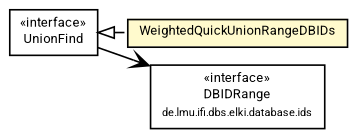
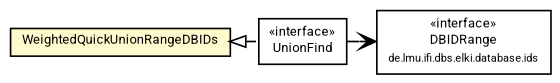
edge "WeightedQuickUnionRangeDBIDs" -> "UnionFind": reversed
